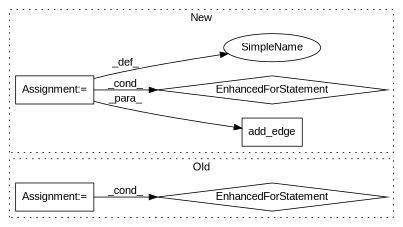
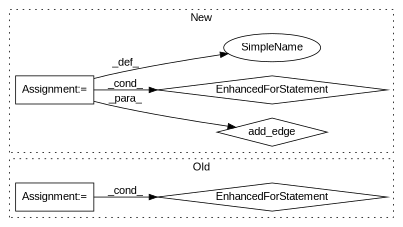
node "add_edge": shape box -> diamond
